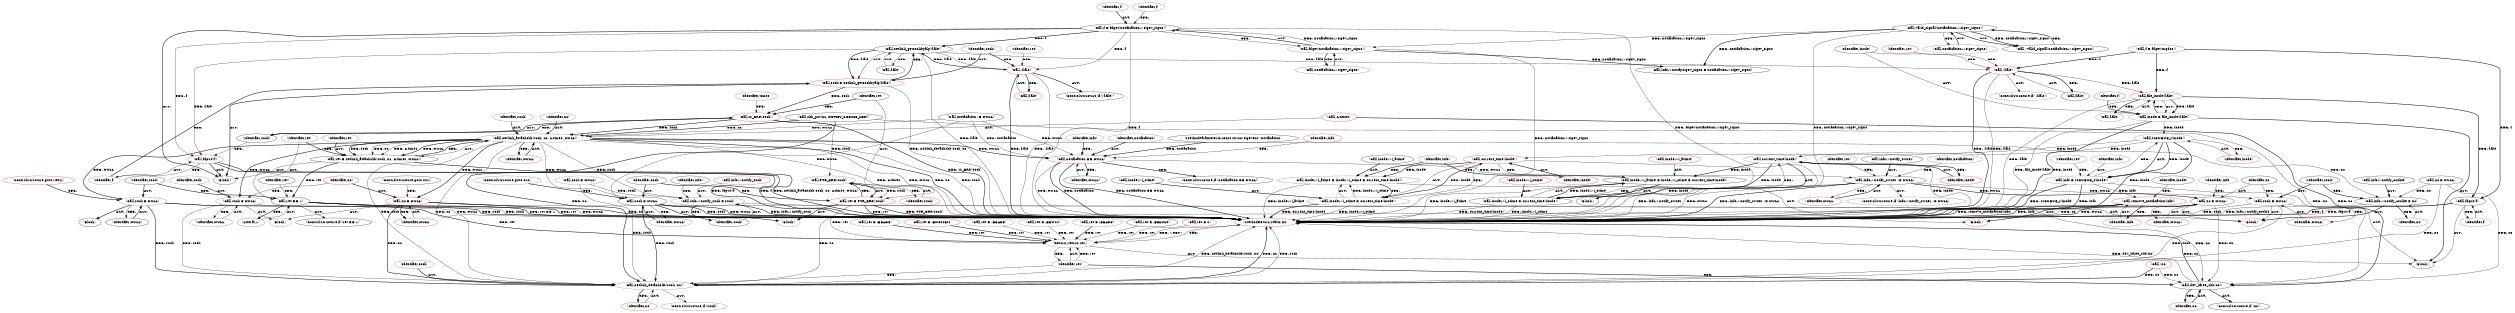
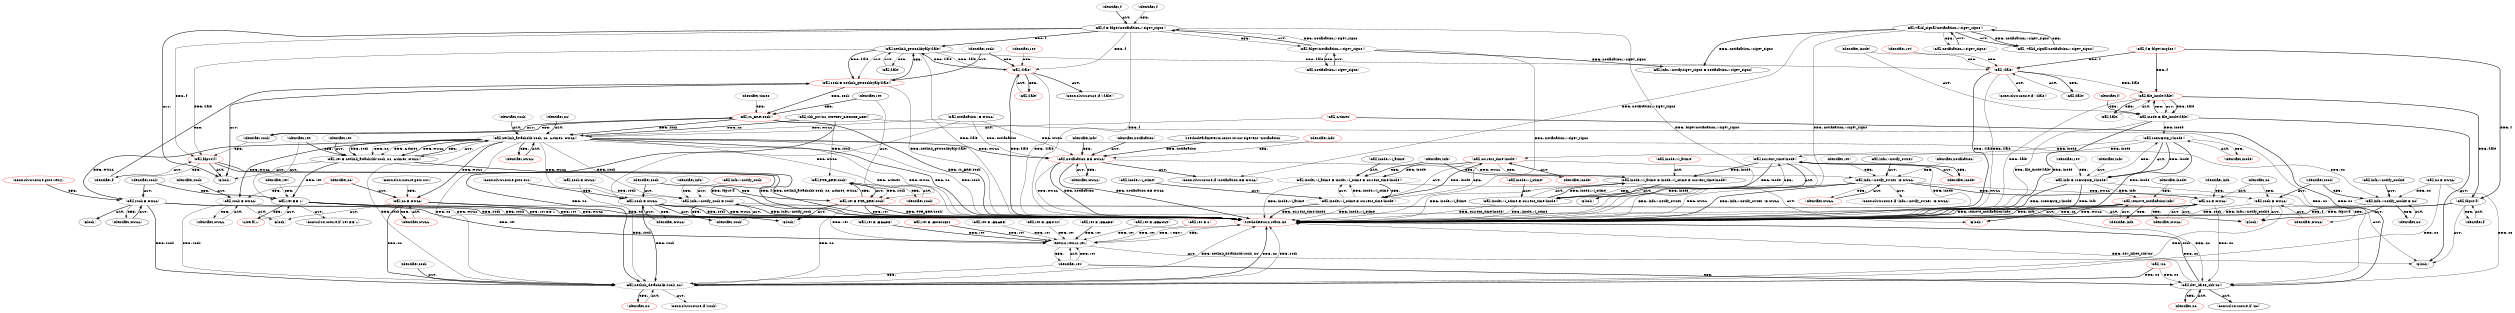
edge "(Call,valid_signal(notification->sigev_signo))" -> "(Call,fdget(notification->sigev_signo))": now "(Call,valid_signal(notification->sigev_signo))" -> "(ControlStructure,if (notification == NULL))"
edge "(Call,sock = netlink_getsockbyfilp(f.file))" -> "(MethodReturn,static int)": label "DDG: netlink_detachskb(sock, nc)" -> "DDG: netlink_getsockbyfilp(f.file)"
edge "(Call,notification == NULL)" -> "(ControlStructure,if (notification == NULL))": label "CFG: " -> "AST: "
